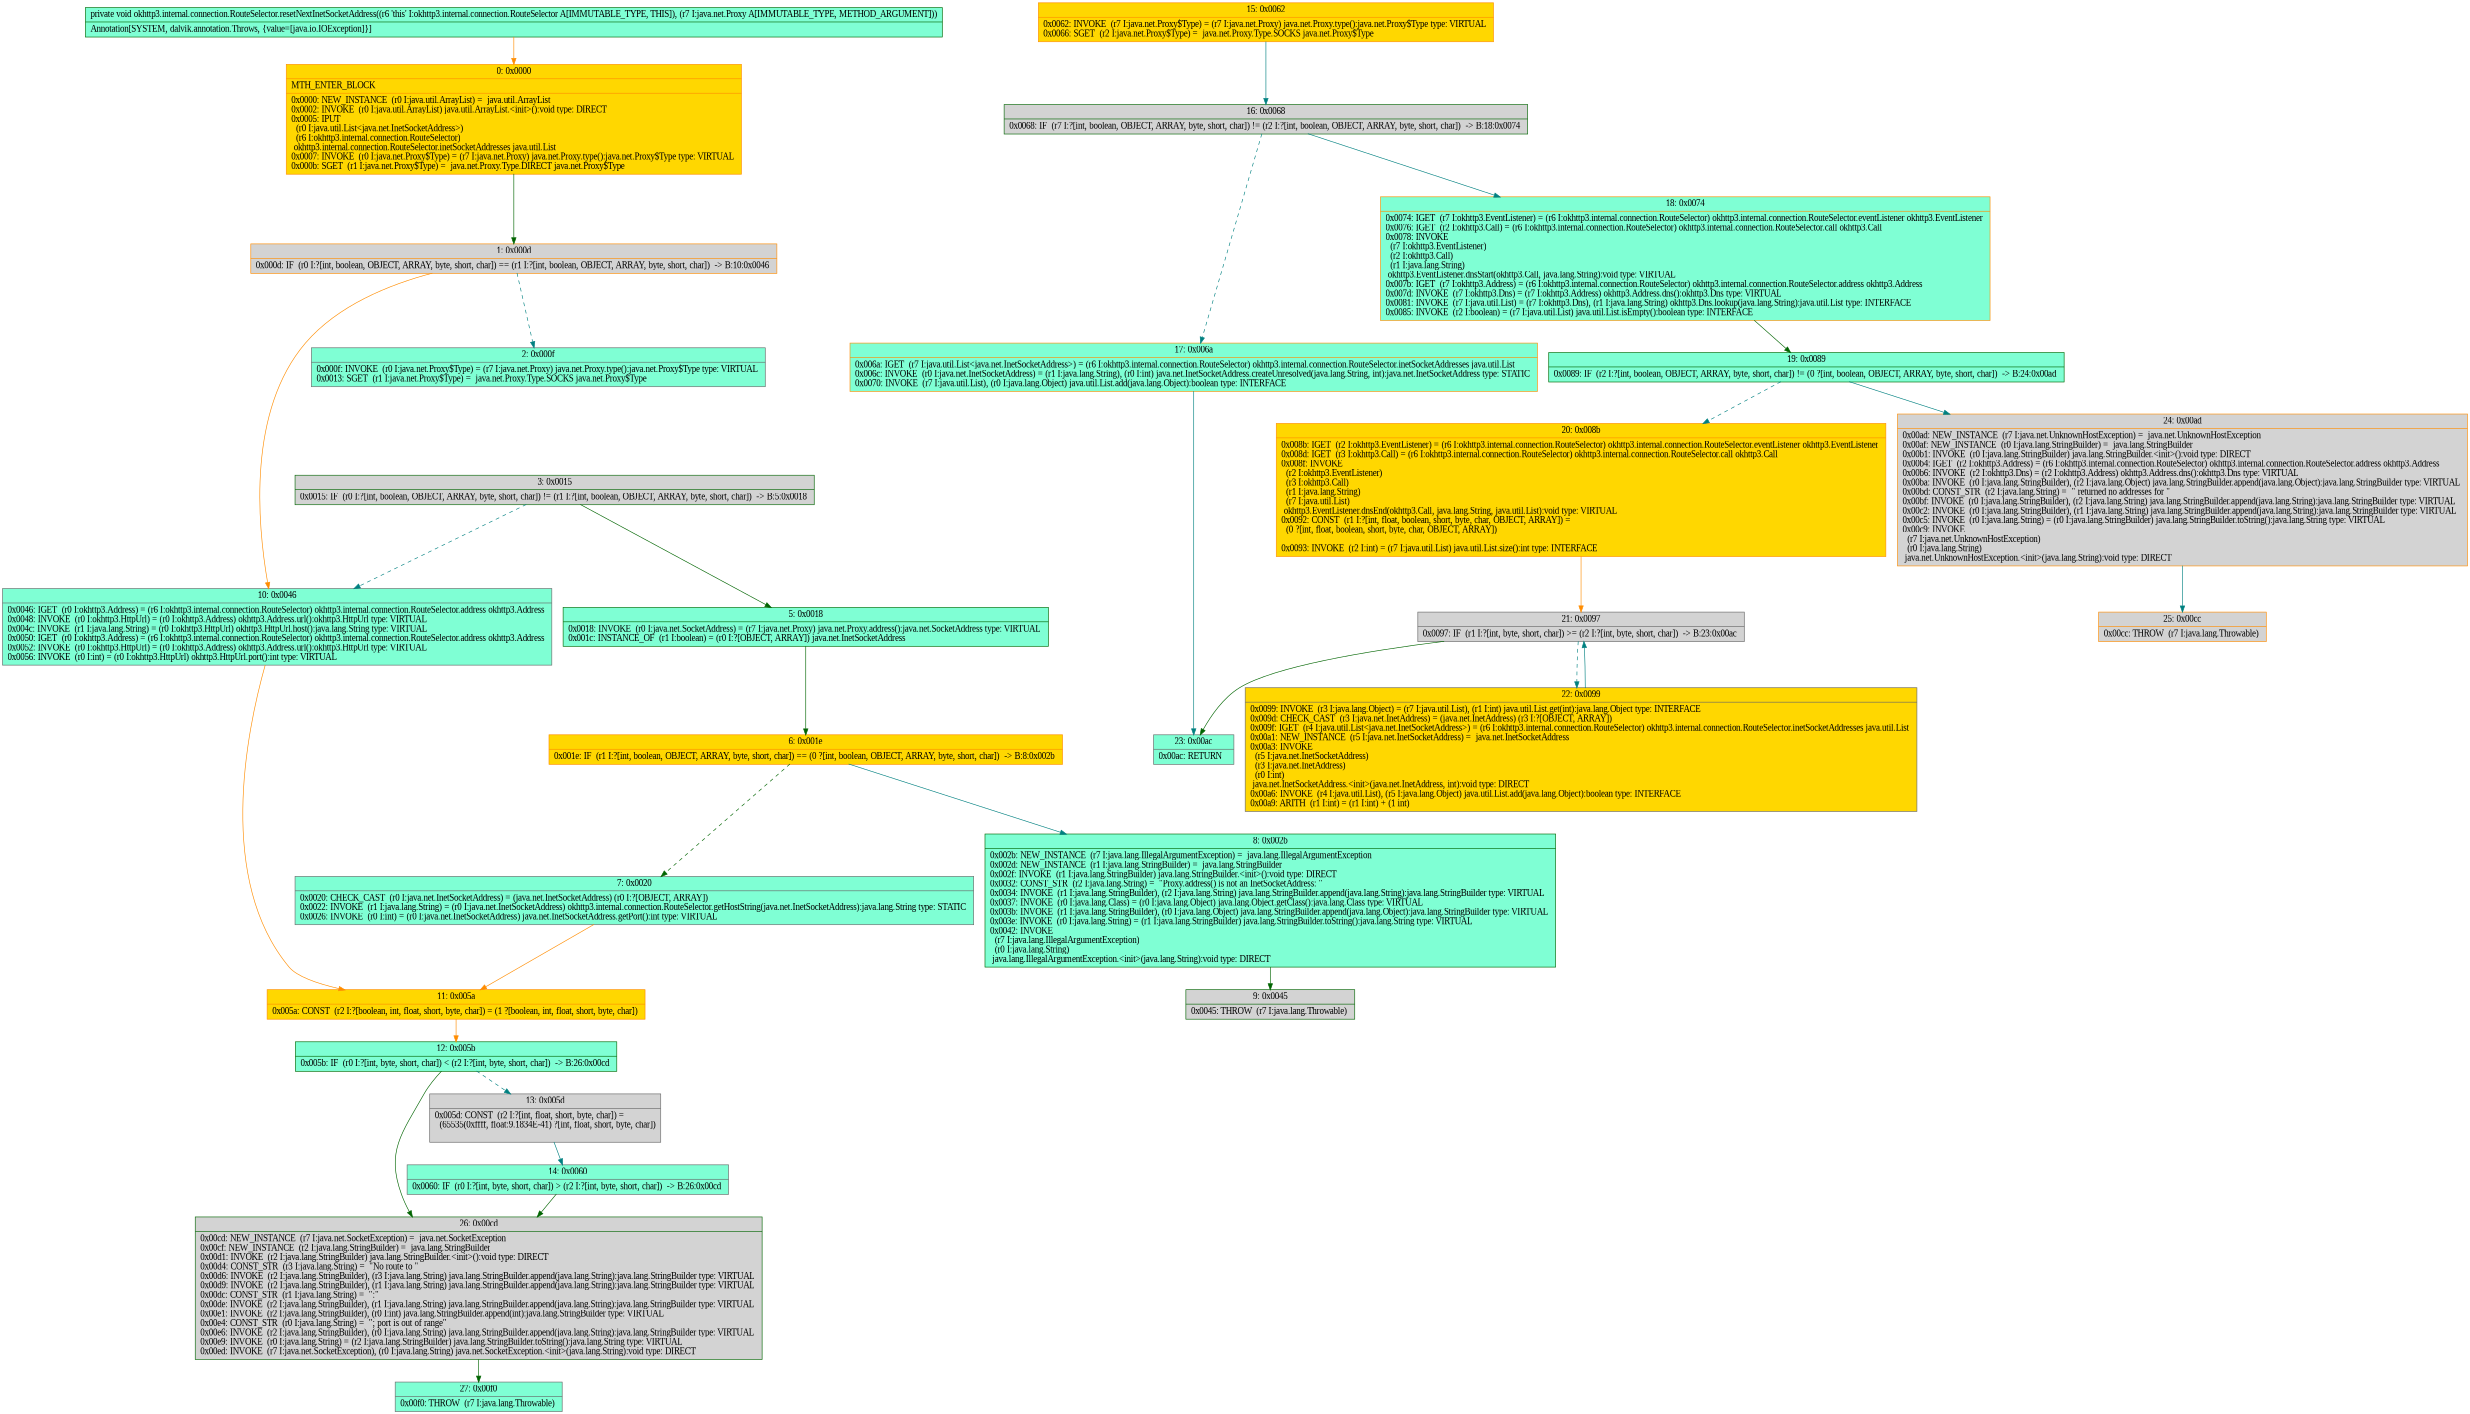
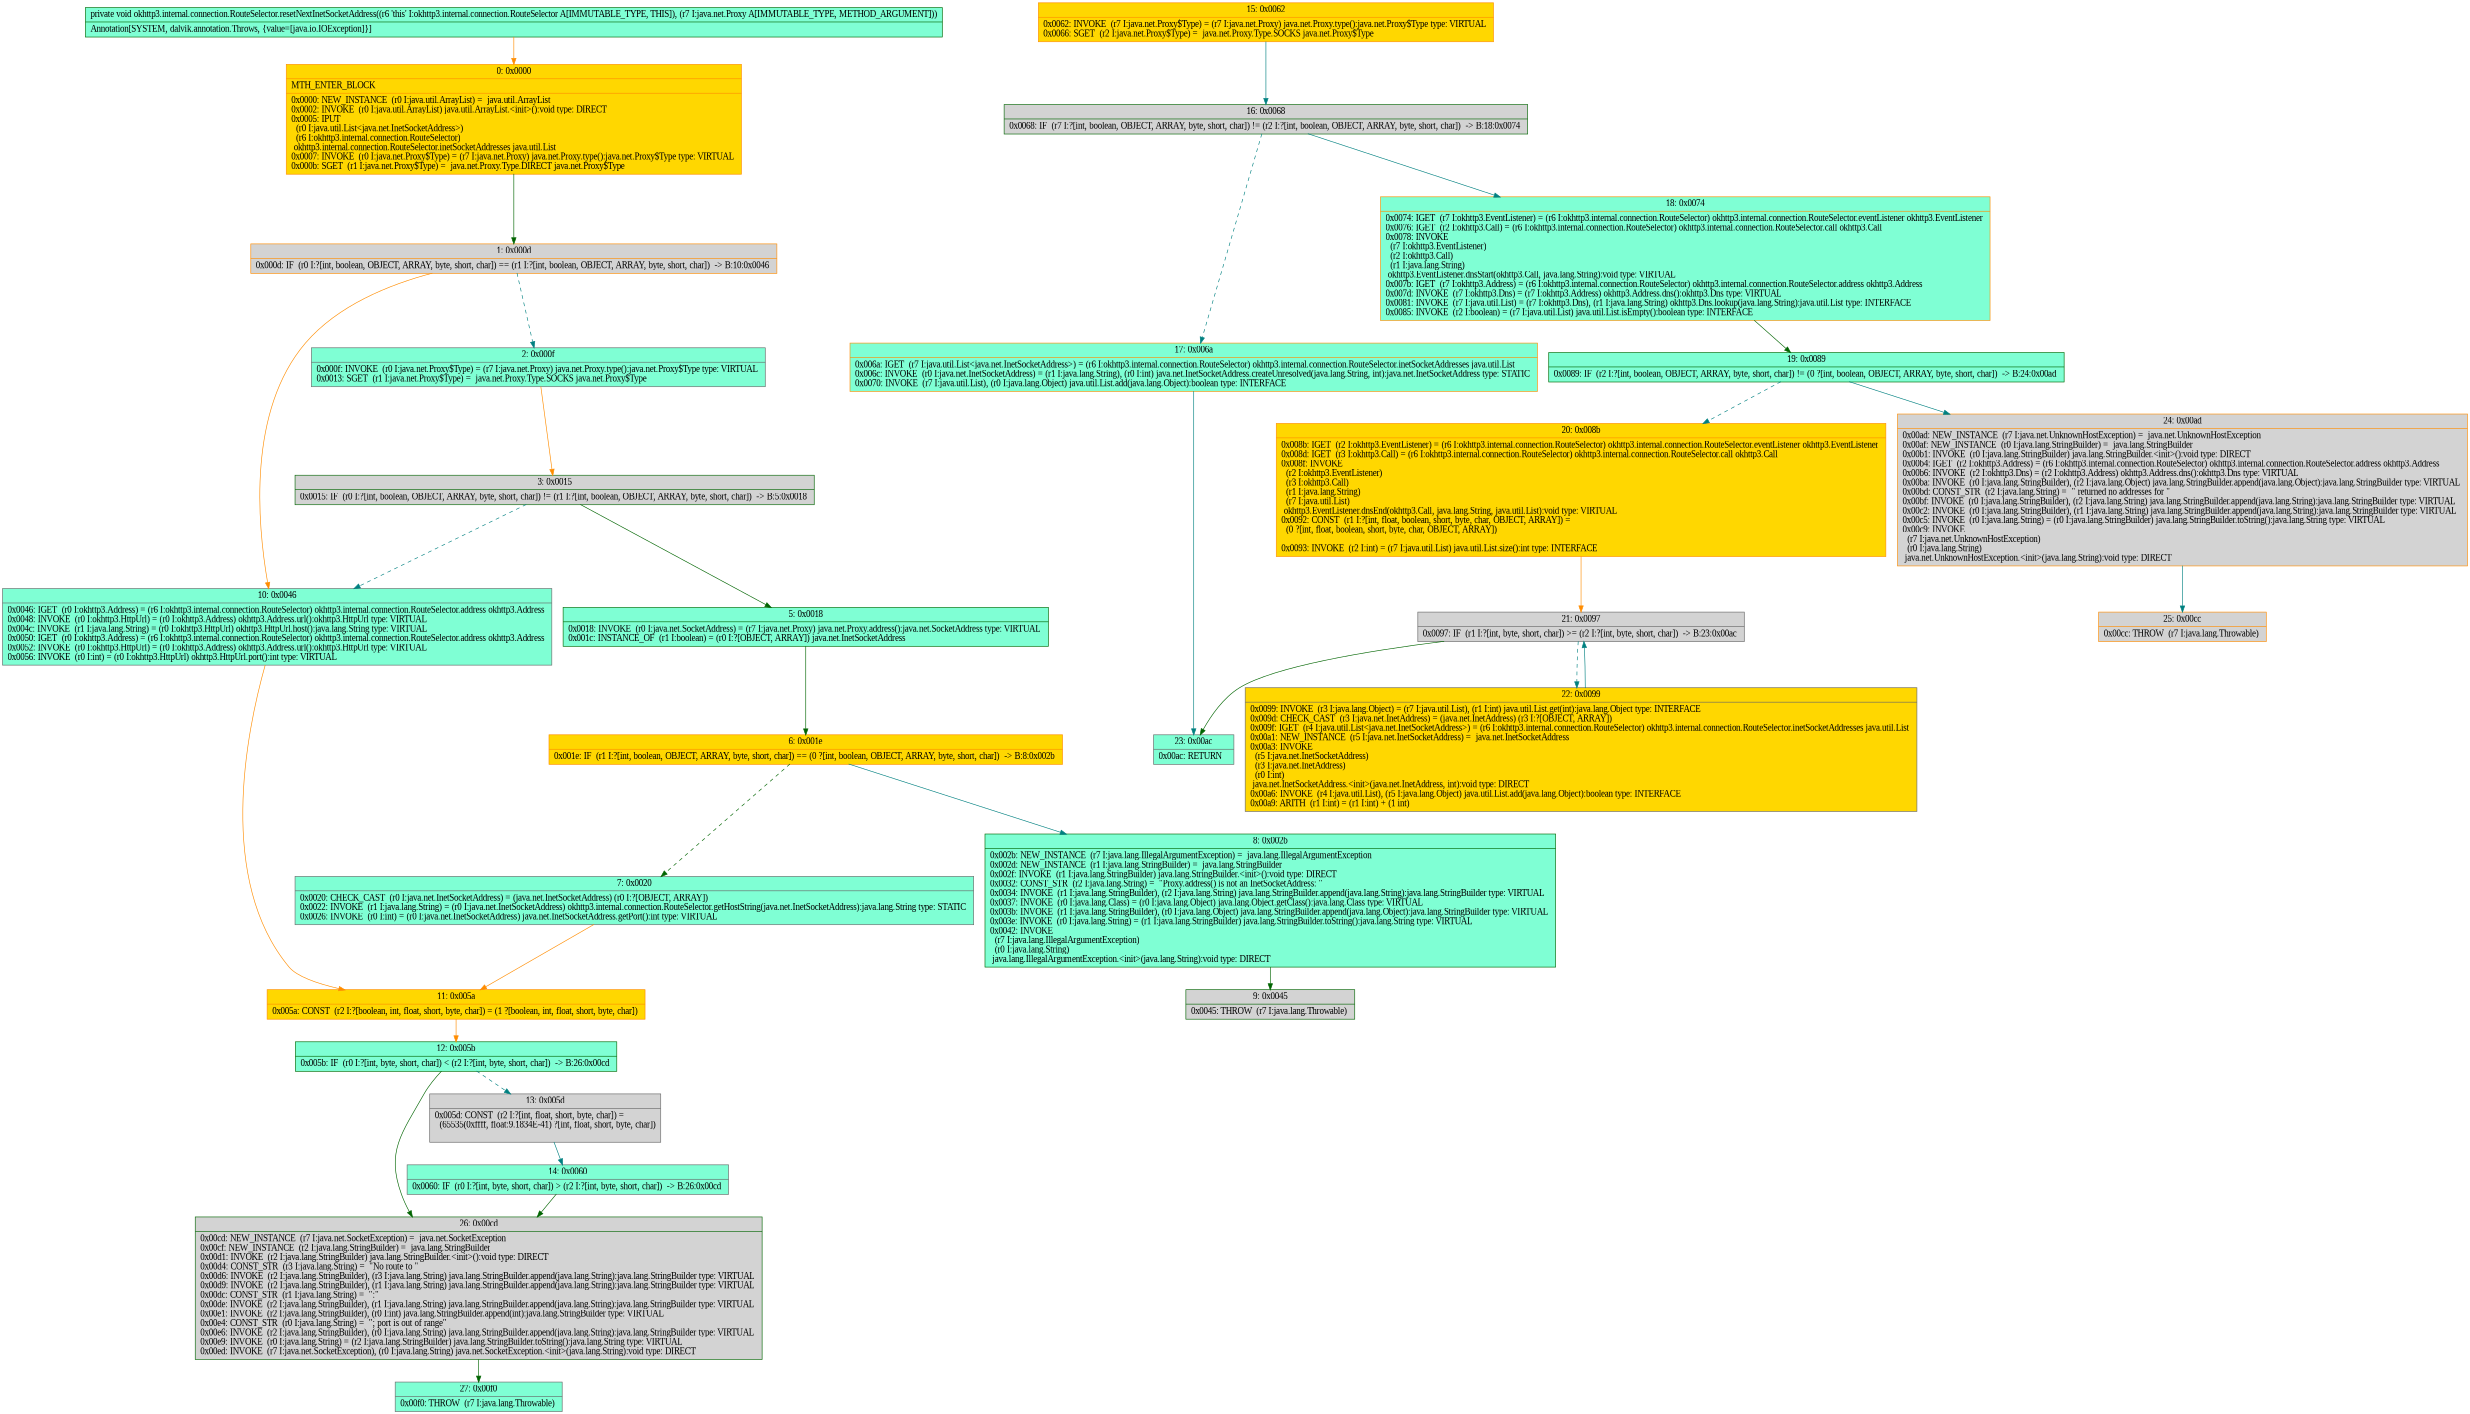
edge "2: 0x000f" -> "3: 0x0015": added
